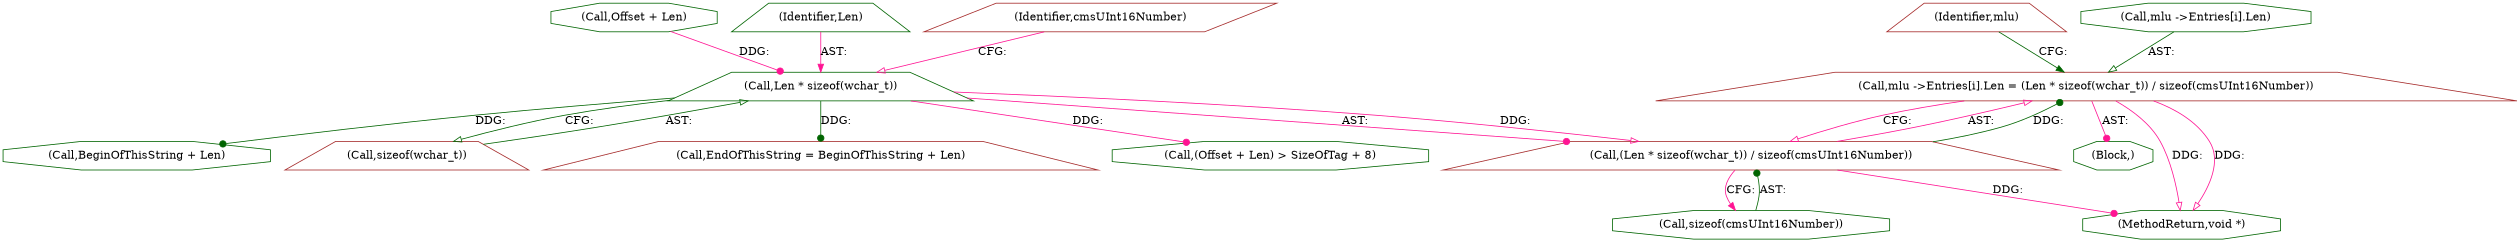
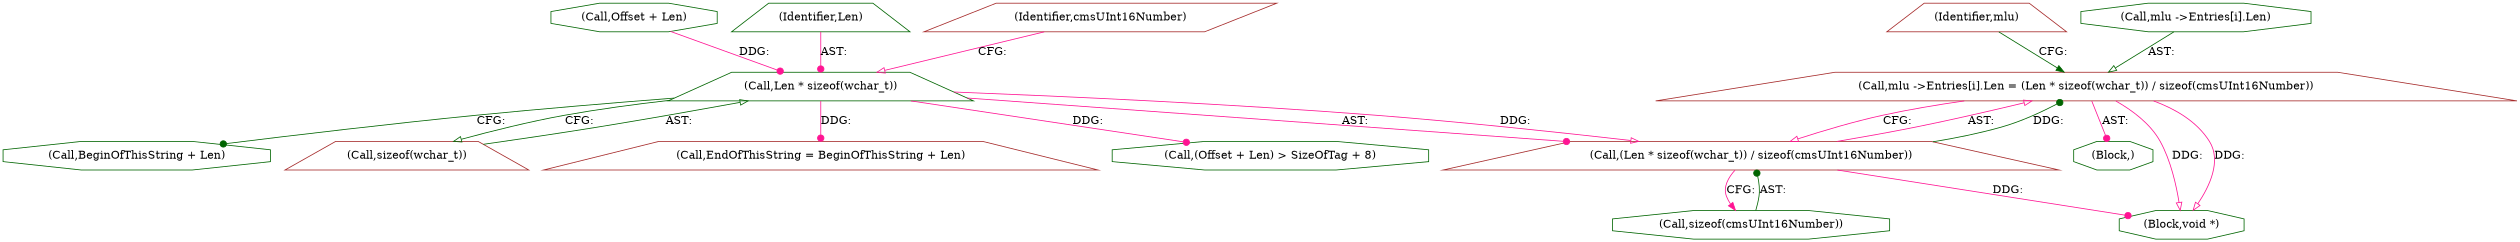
edge "(Identifier,Len)" -> "(Call,Len * sizeof(wchar_t))": arrowhead normal -> dot
edge "(Call,Len * sizeof(wchar_t))" -> "(Call,EndOfThisString = BeginOfThisString + Len)": color darkgreen -> deeppink
edge "(Call,Len * sizeof(wchar_t))" -> "(Call,BeginOfThisString + Len)": label "DDG: " -> "CFG: "
node "(MethodReturn,void *)": label "(MethodReturn,void *)" -> "(Block,void *)"
